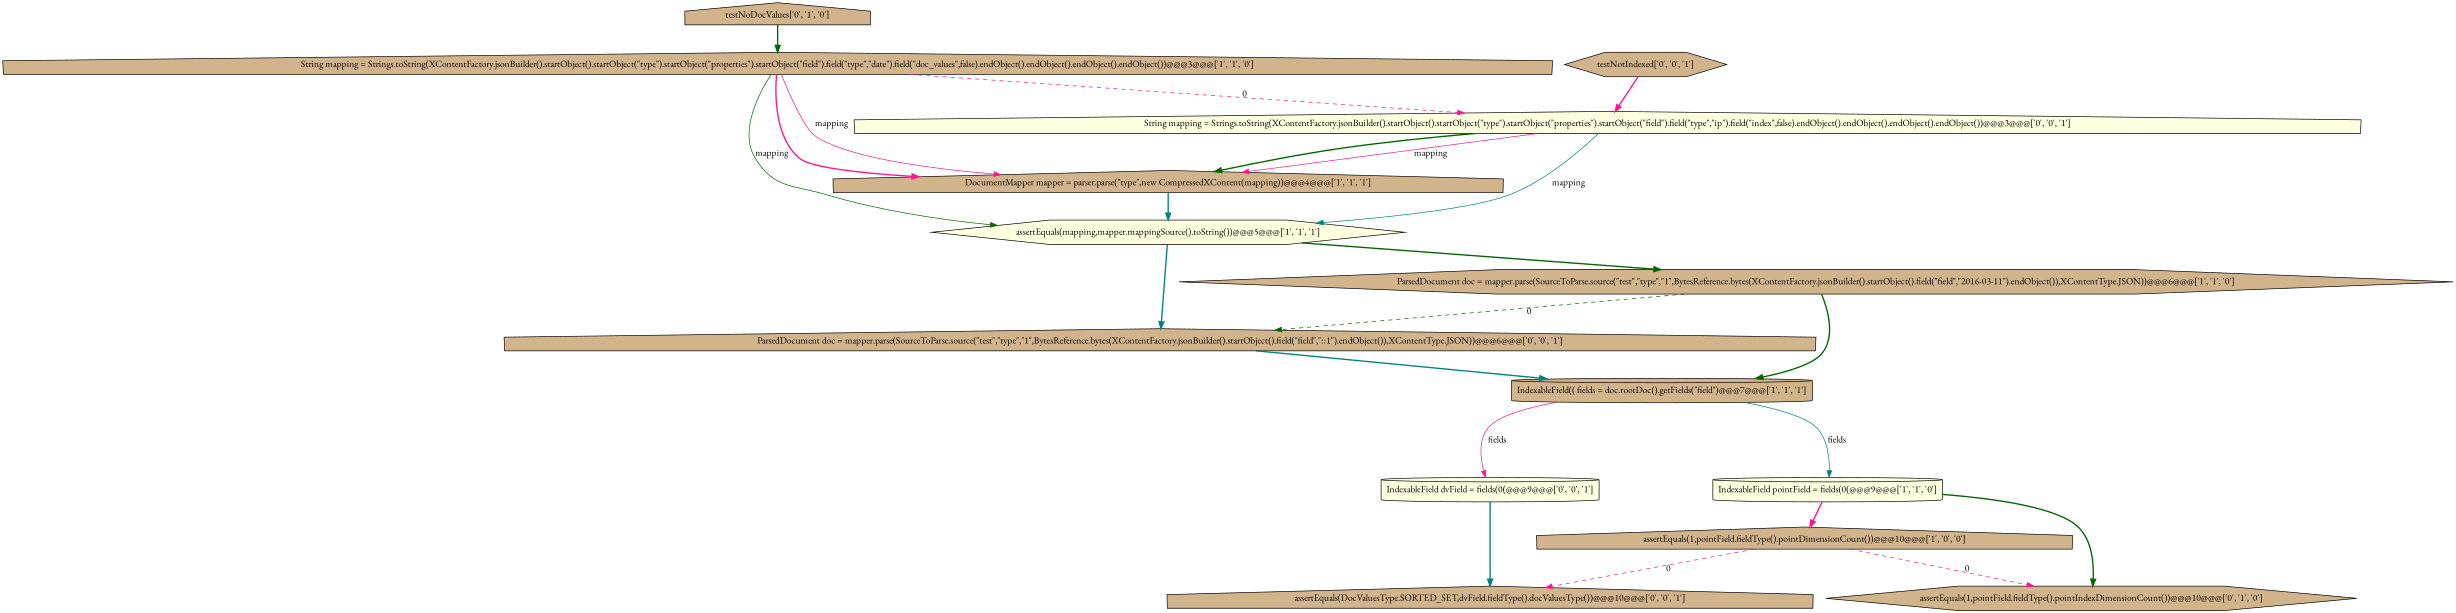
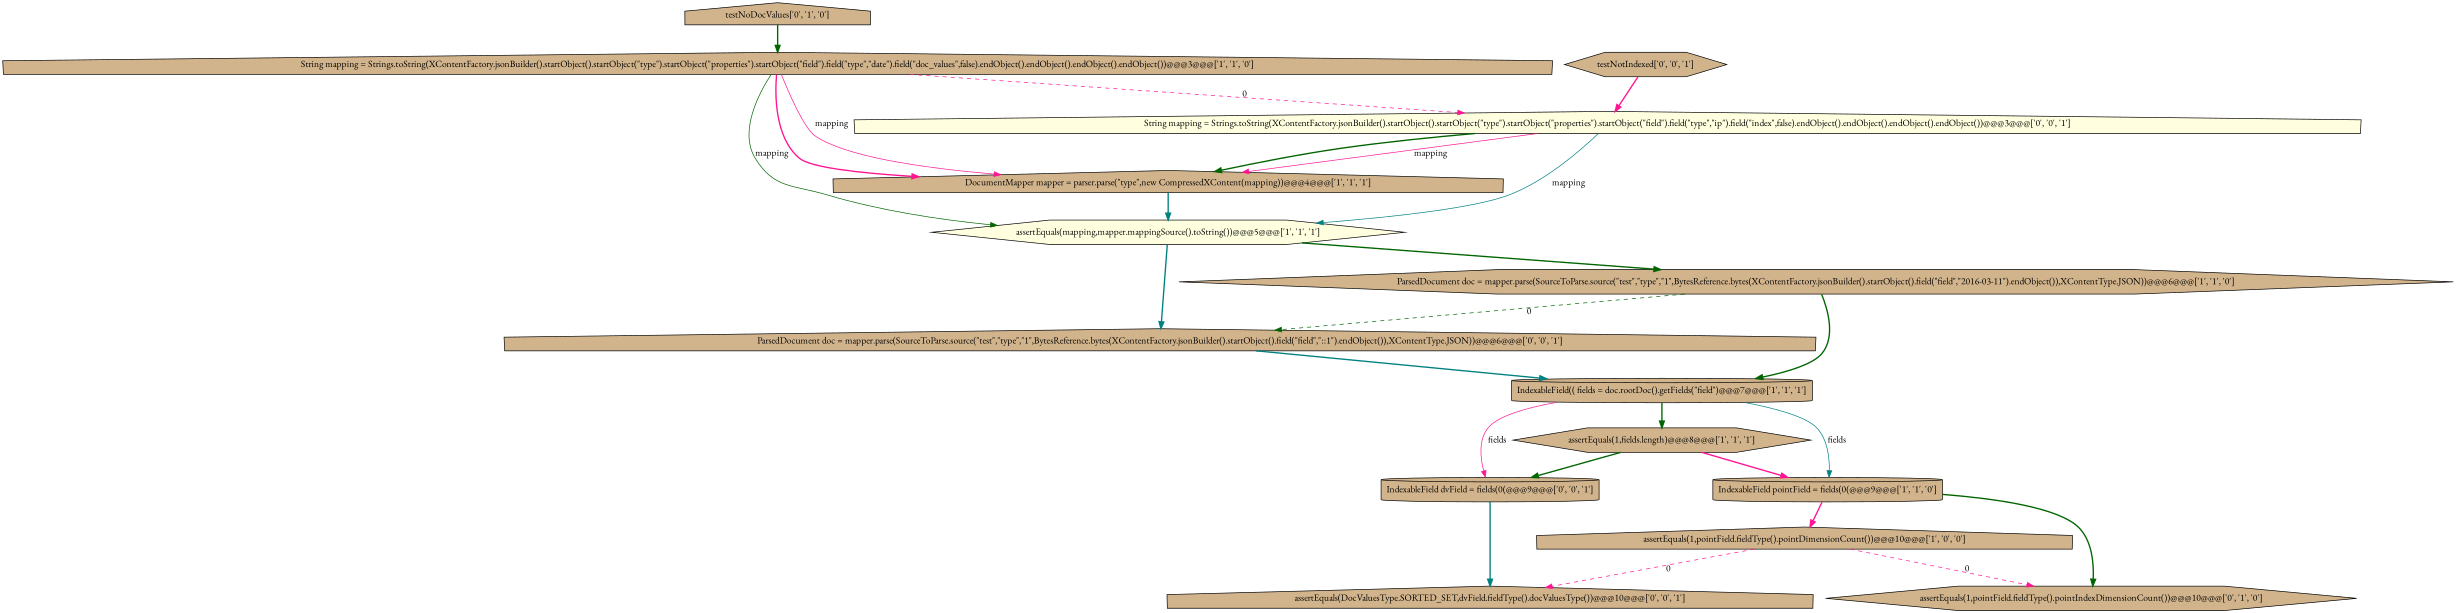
node "assertEquals(1,fields.length)@@@8@@@['1', '1', '1']": added
node "IndexableField dvField = fields(0(@@@9@@@['0', '0', '1']": fillcolor lightyellow -> tan
node "IndexableField pointField = fields(0(@@@9@@@['1', '1', '0']": fillcolor lightyellow -> tan
